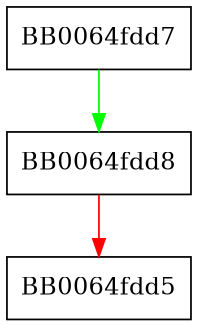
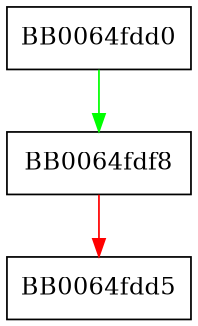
node "BB0064fdd7": label "BB0064fdd7" -> "BB0064fdd0"
node "BB0064fdd8": label "BB0064fdd8" -> "BB0064fdf8"
